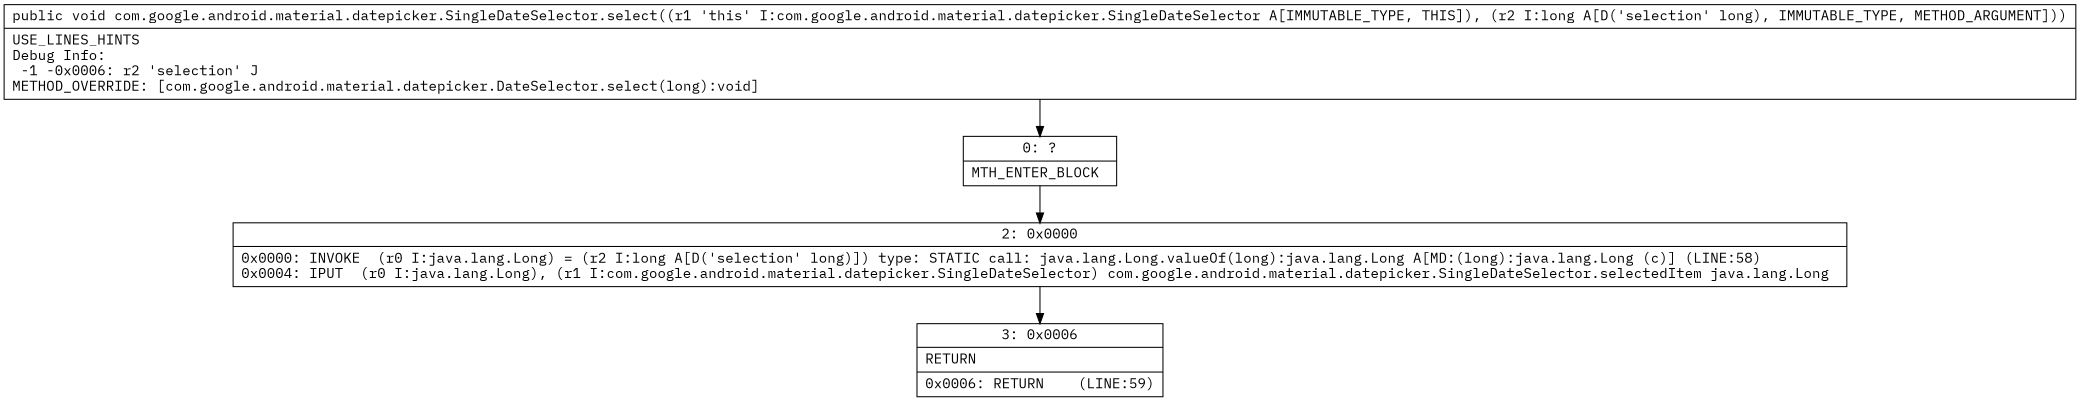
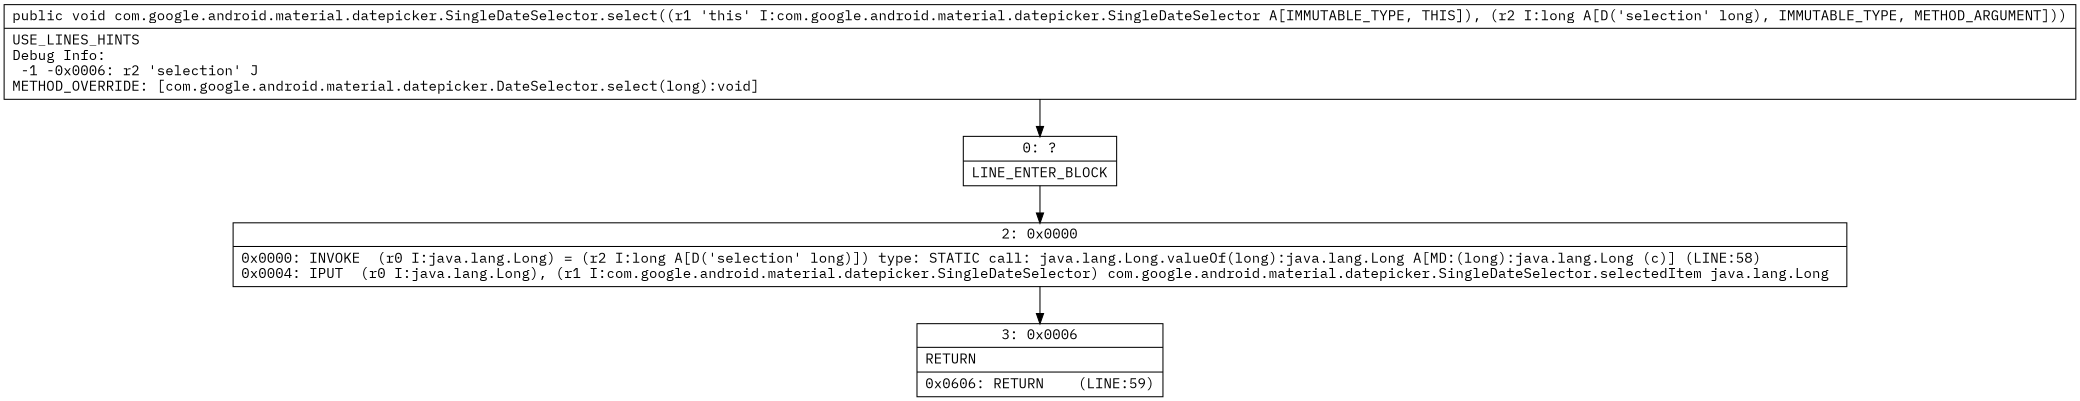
node "0: ?": text "MTH_ENTER_BLOCK" -> "LINE_ENTER_BLOCK"
node "3: 0x0006": text "0x0006: RETURN    (LINE:59)" -> "0x0606: RETURN    (LINE:59)"
